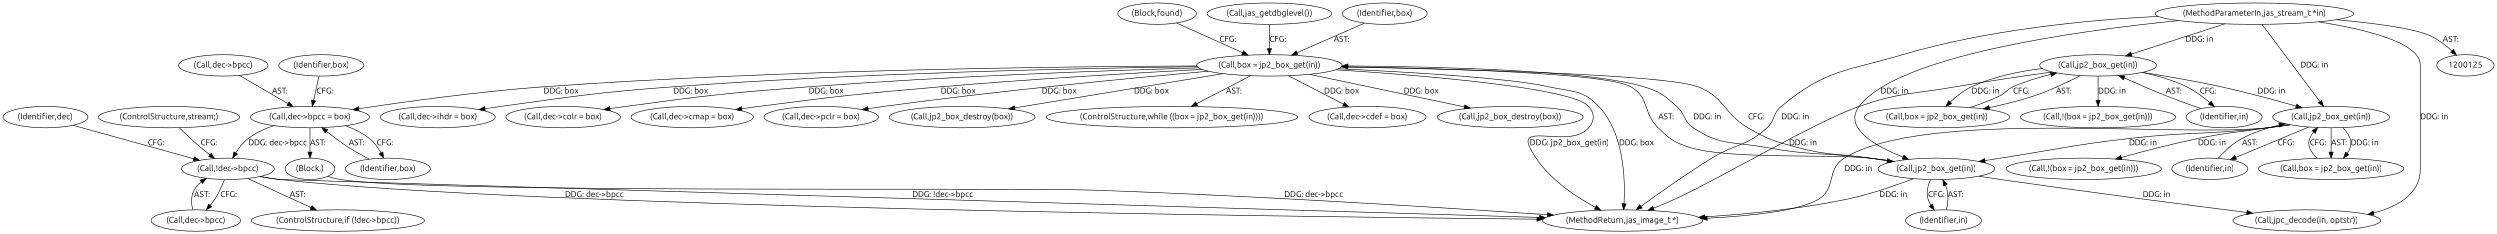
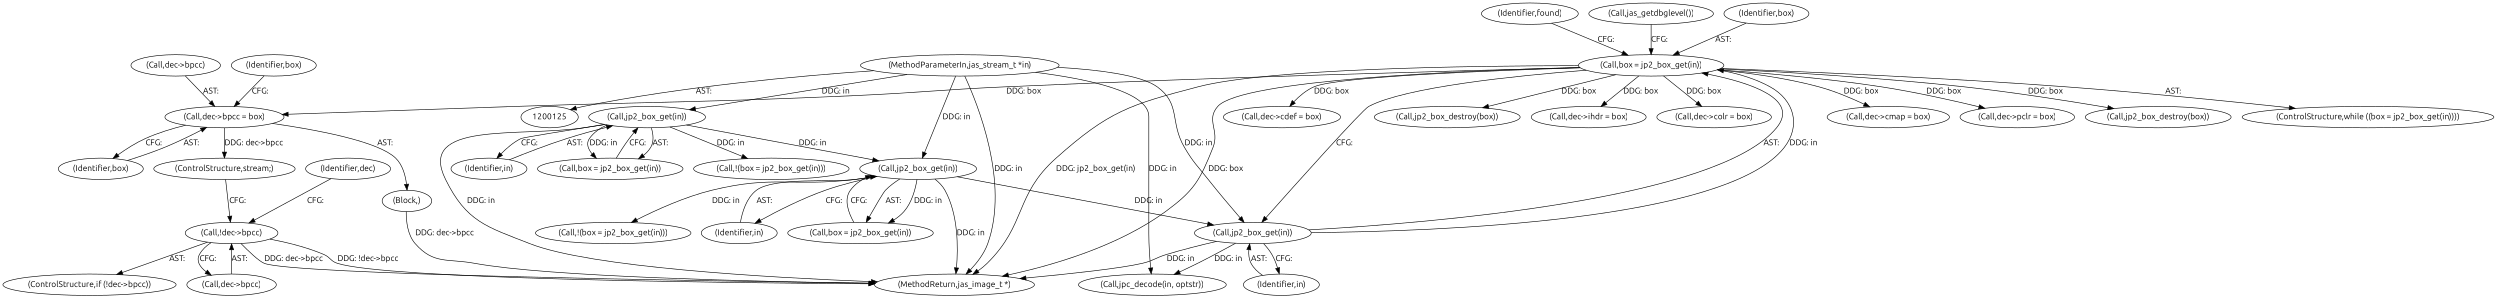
node "(Block,found)": label "(Block,found)" -> "(Identifier,found)"
edge "(Call,dec->bpcc = box)" -> "(Call,!dec->bpcc)": now "(Call,dec->bpcc = box)" -> "(ControlStructure,stream;)"
